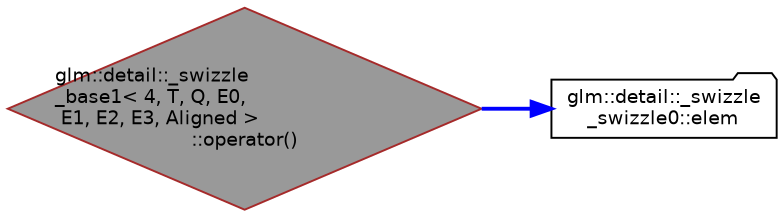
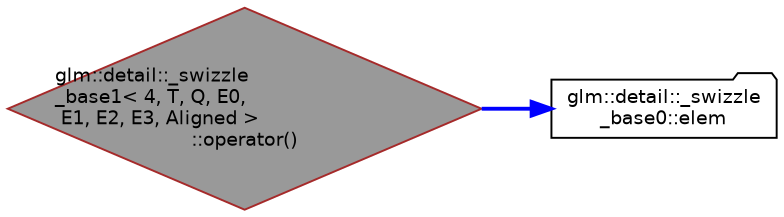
node "glm::detail::_swizzle _swizzle0::elem": label "glm::detail::_swizzle _swizzle0::elem" -> "glm::detail::_swizzle _base0::elem"
